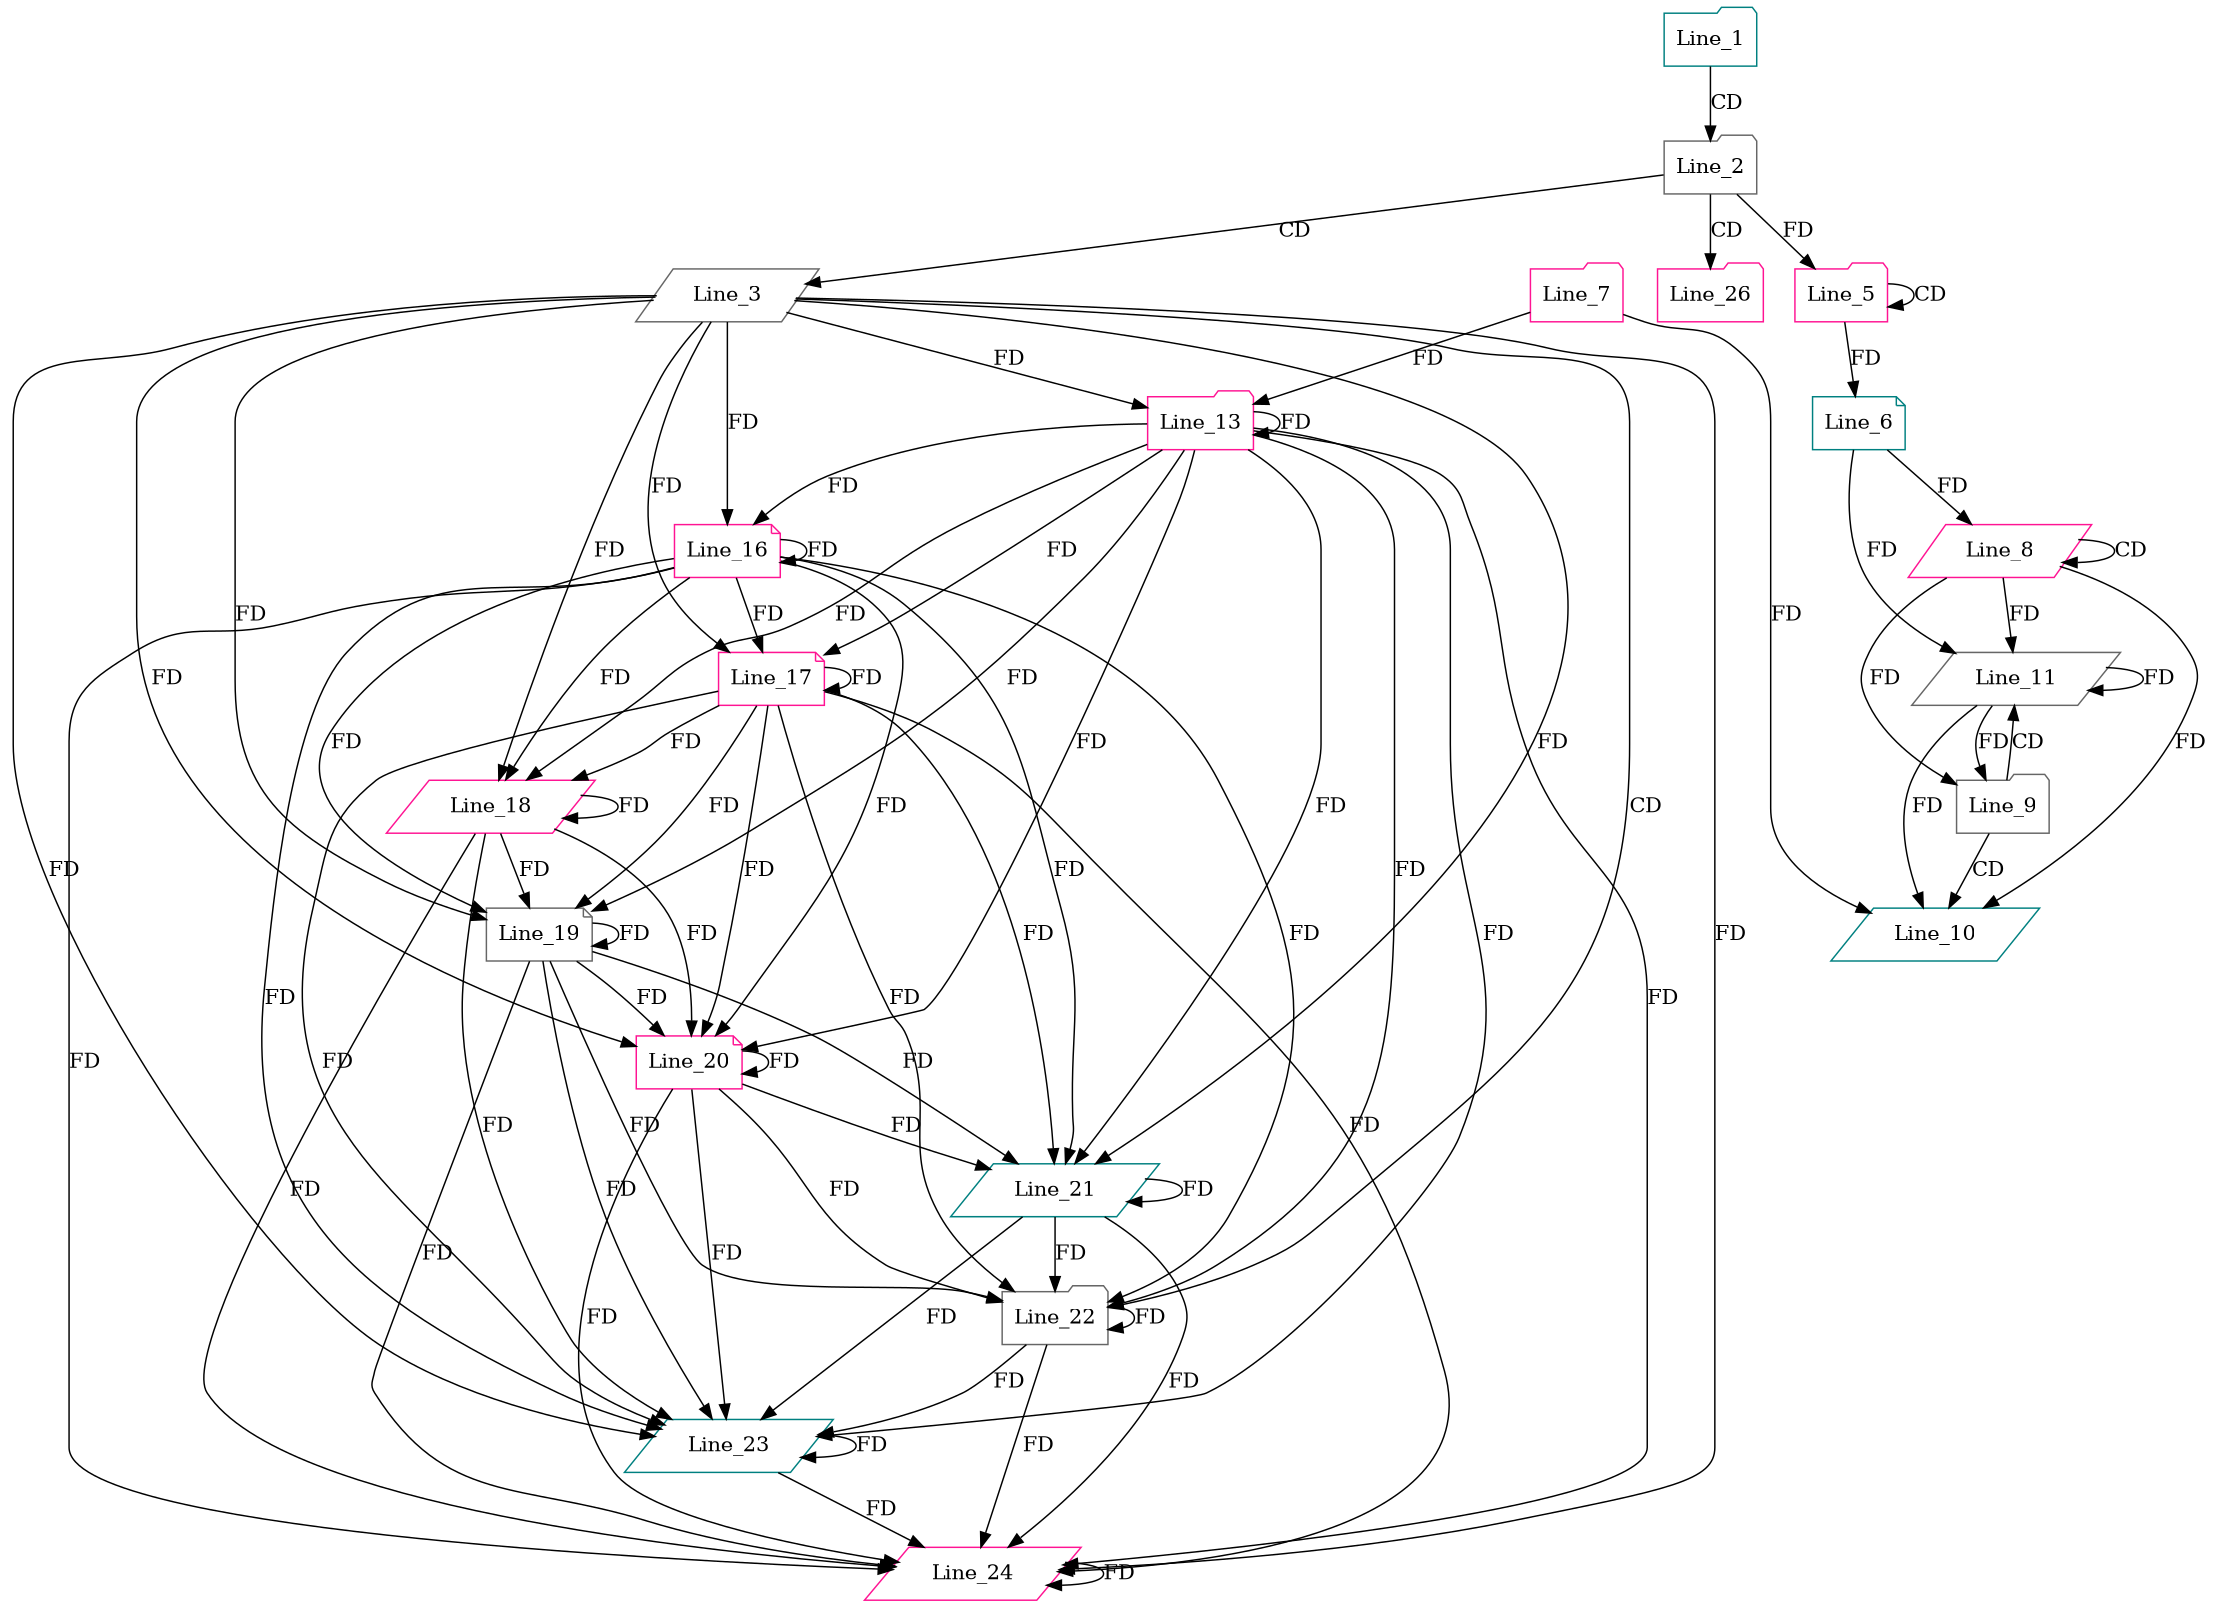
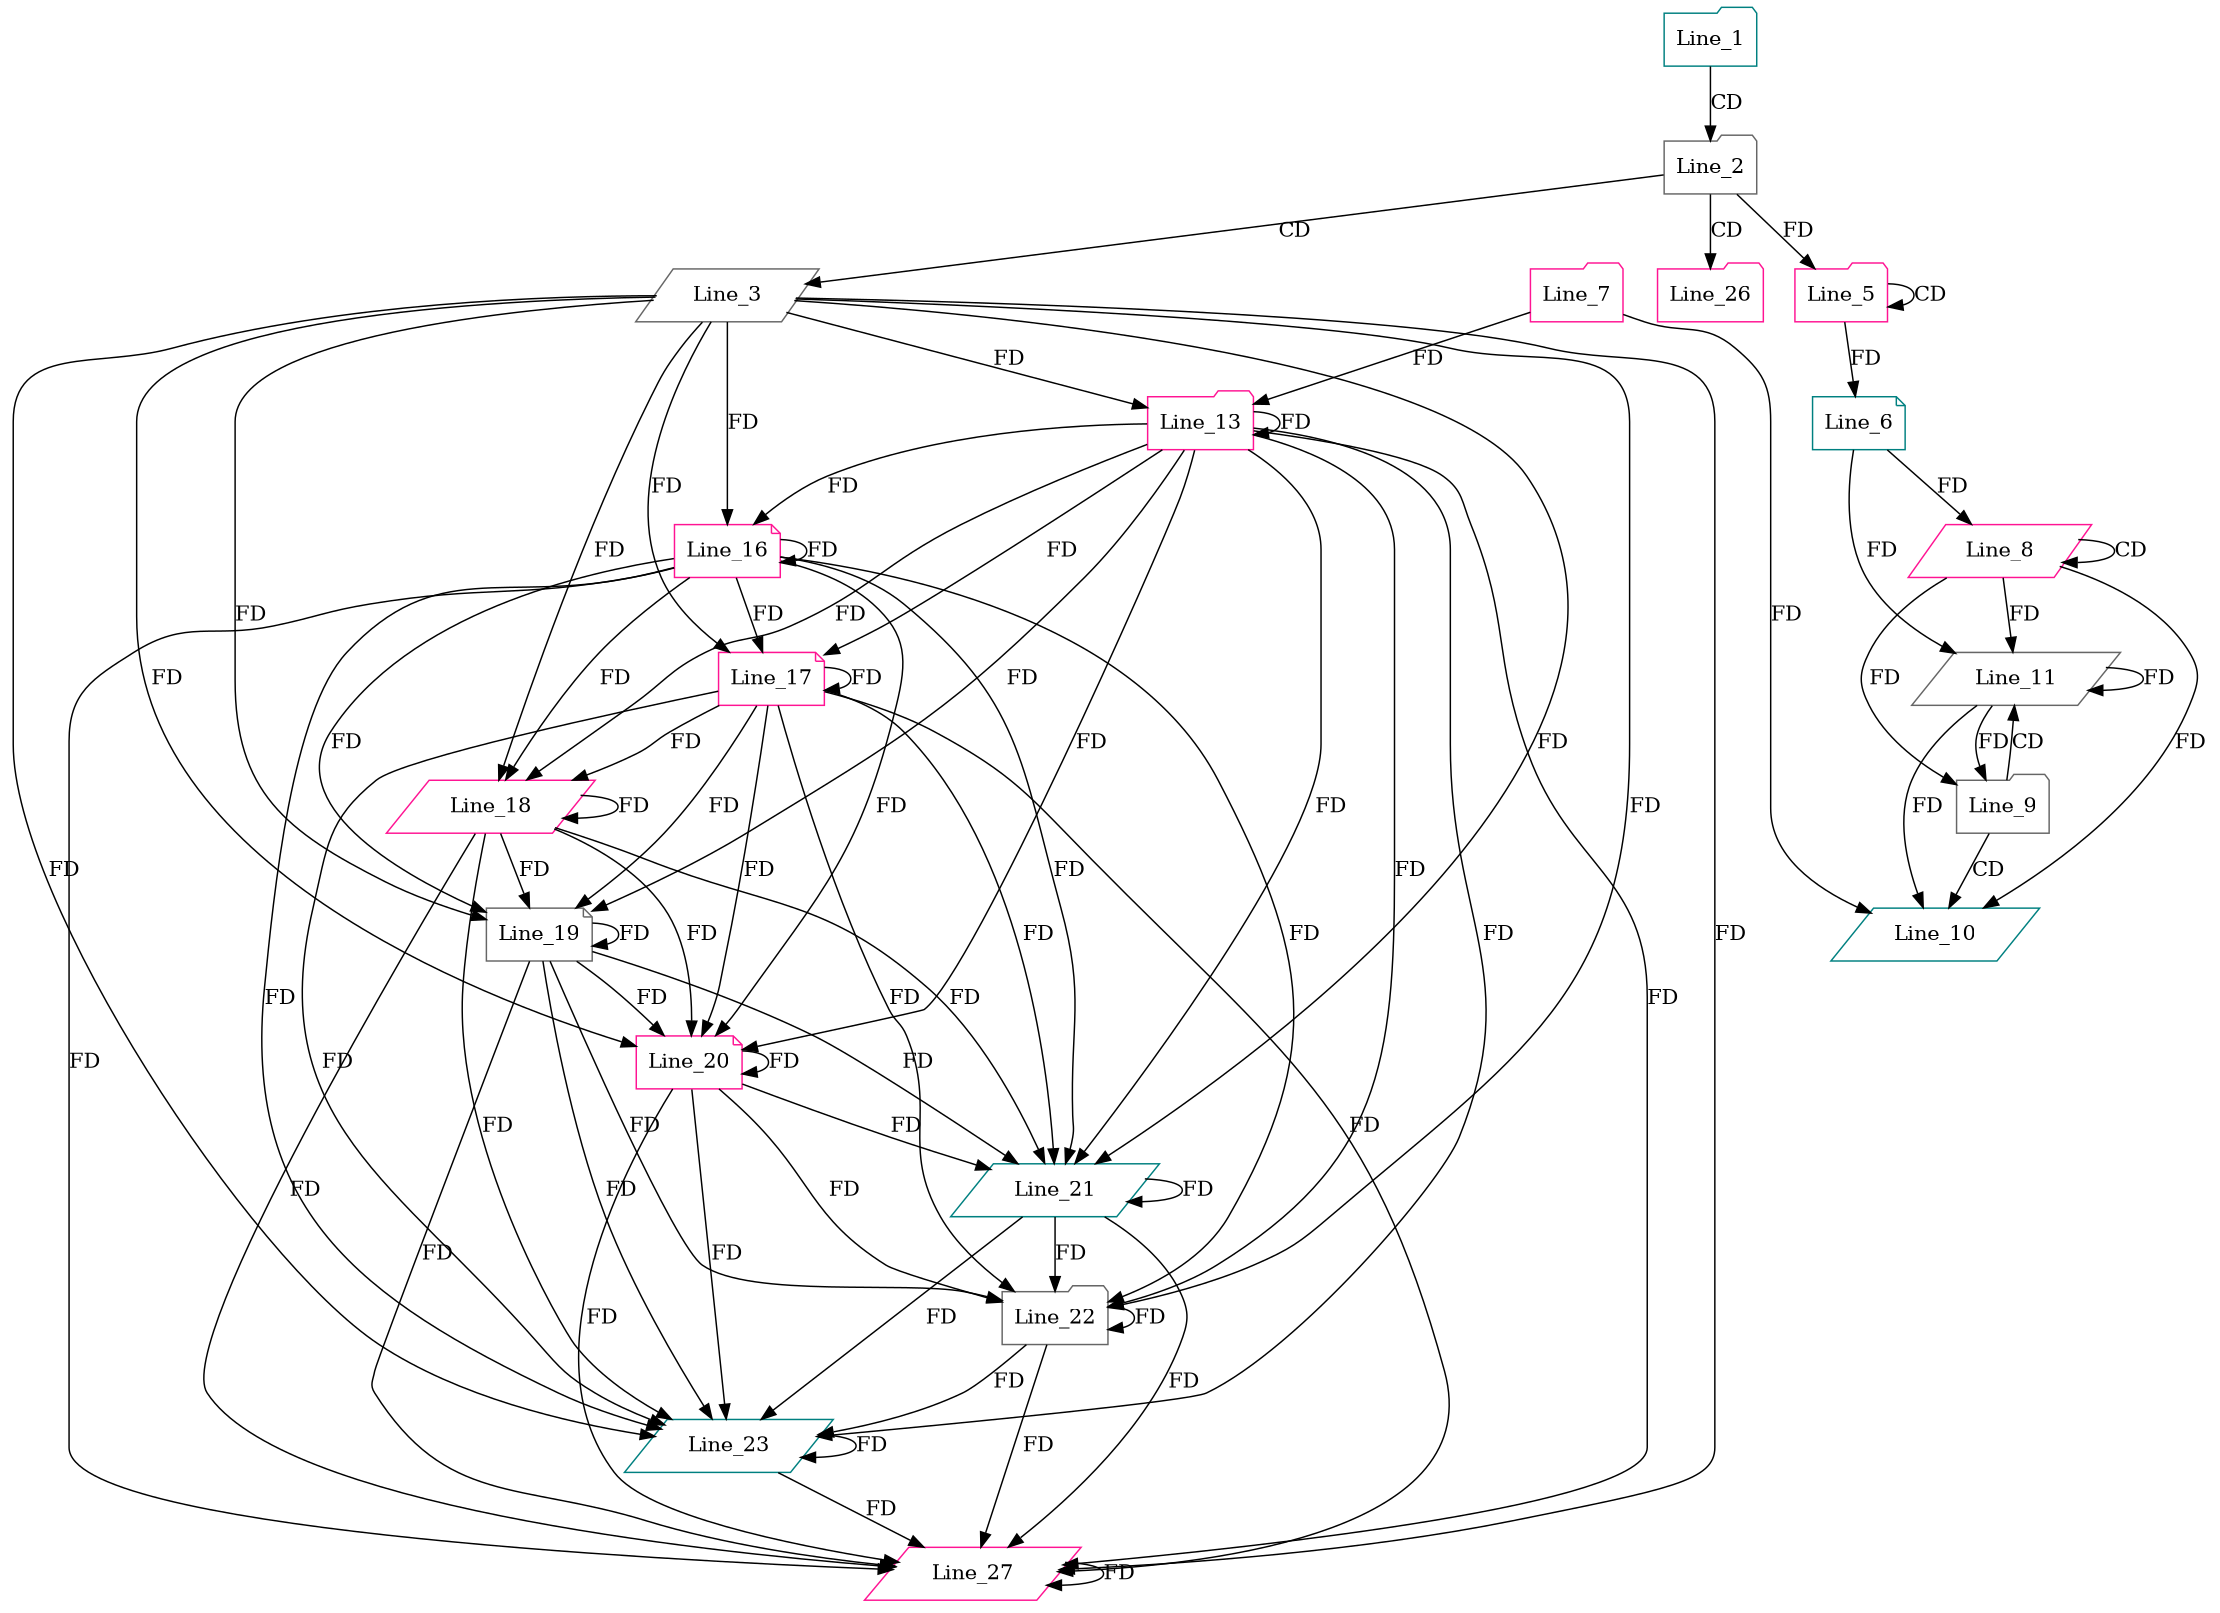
edge "Line_3" -> "Line_22": label "CD" -> "FD"
edge "Line_18" -> "Line_21": added, label "FD"
node "Line_24": label "Line_24" -> "Line_27"
